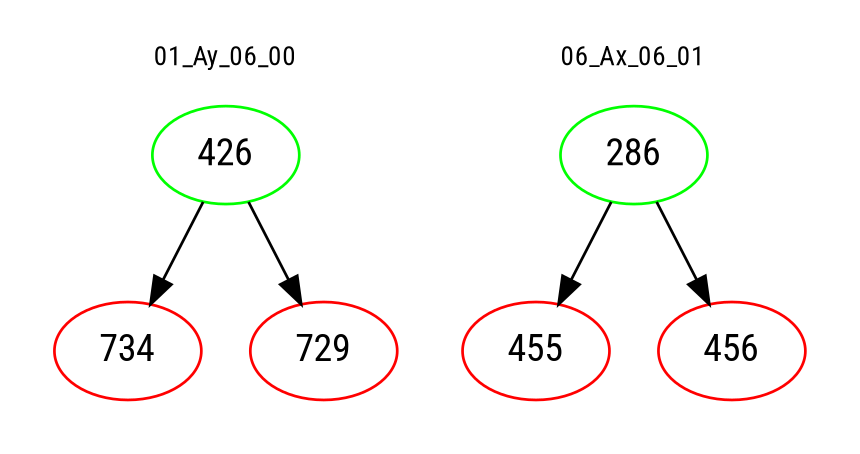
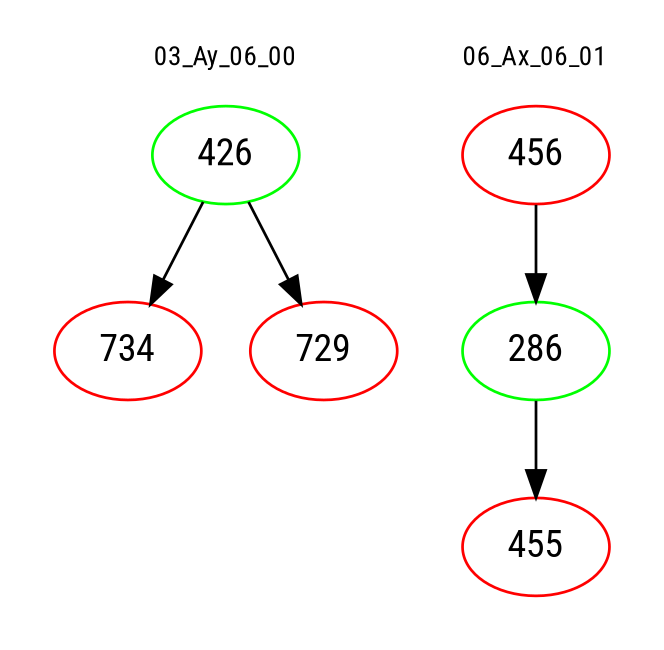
cluster "01_Ay_06_00": label "01_Ay_06_00" -> "03_Ay_06_00"
edge "286" -> "456": reversed
